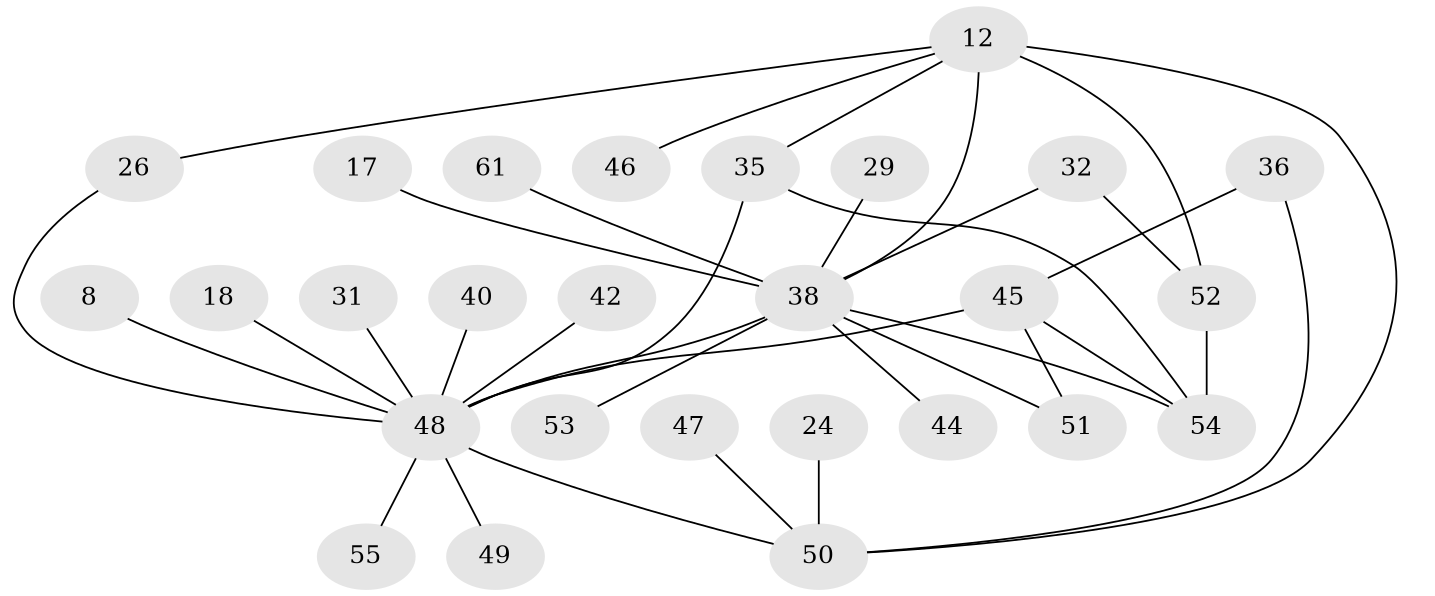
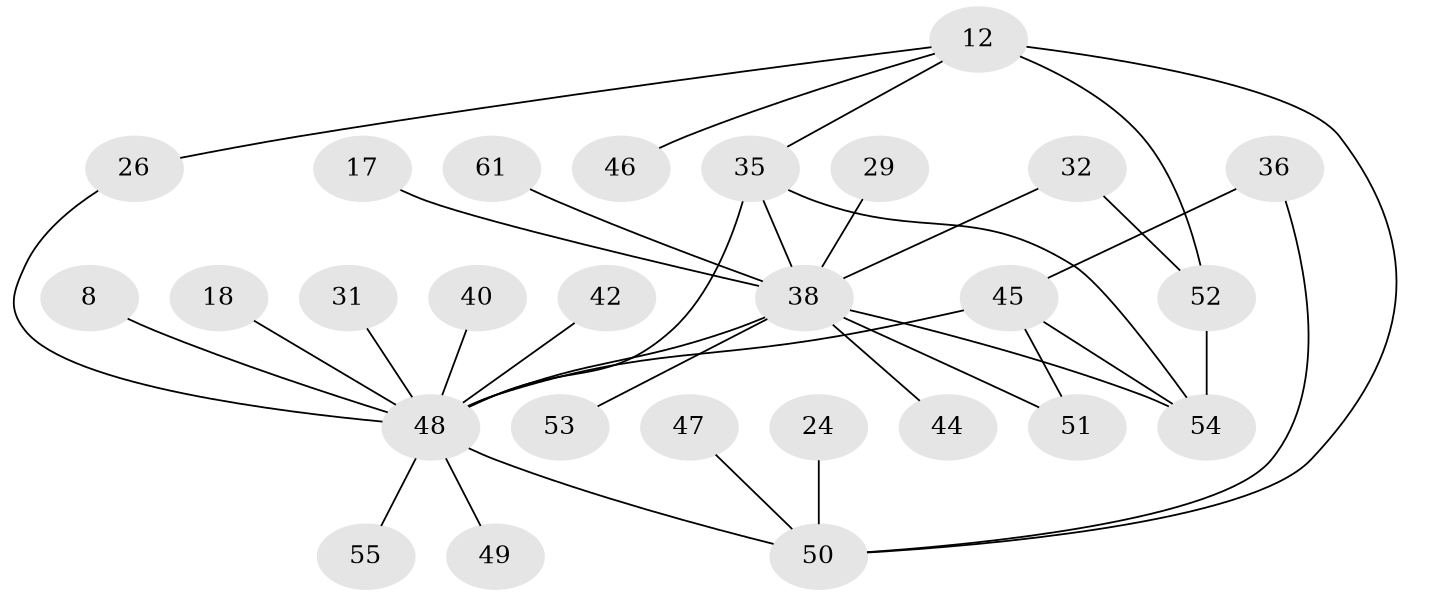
edge "12" -- "38": now "35" -- "38"
